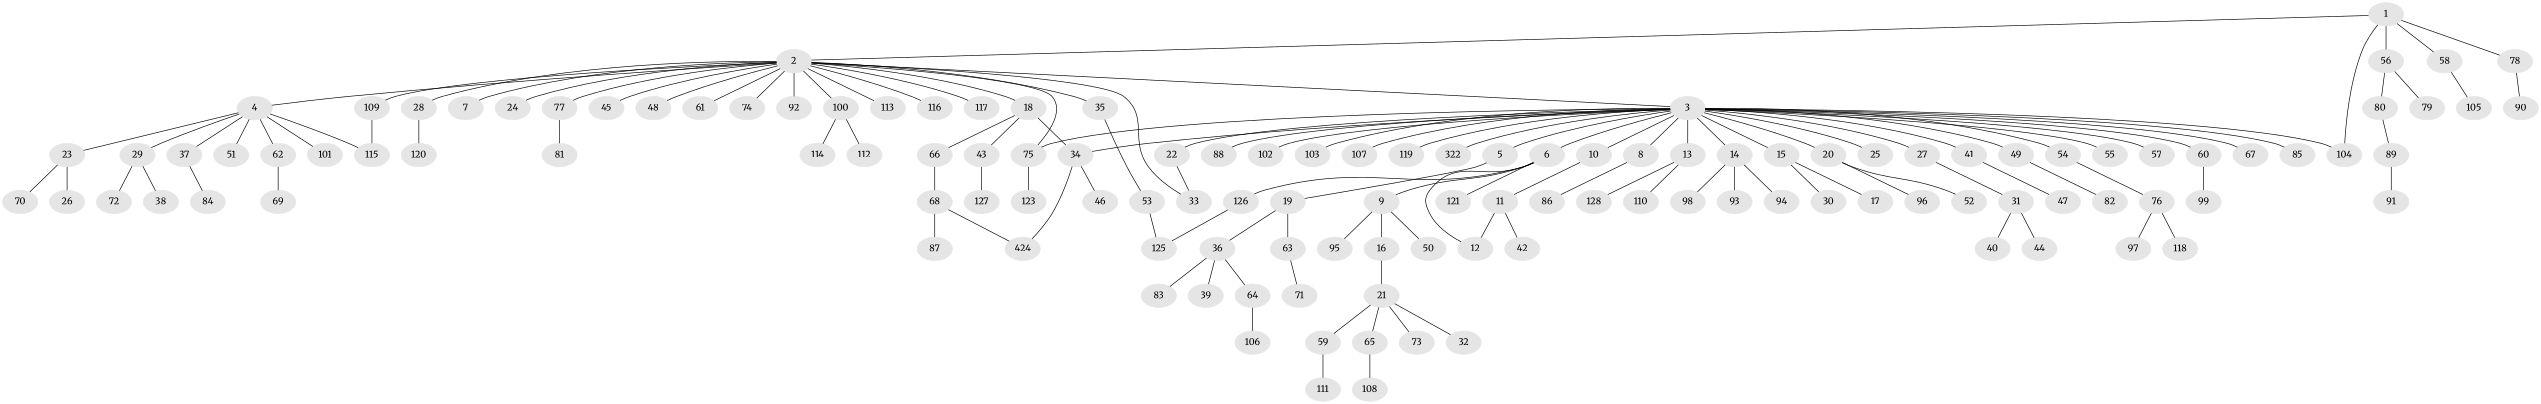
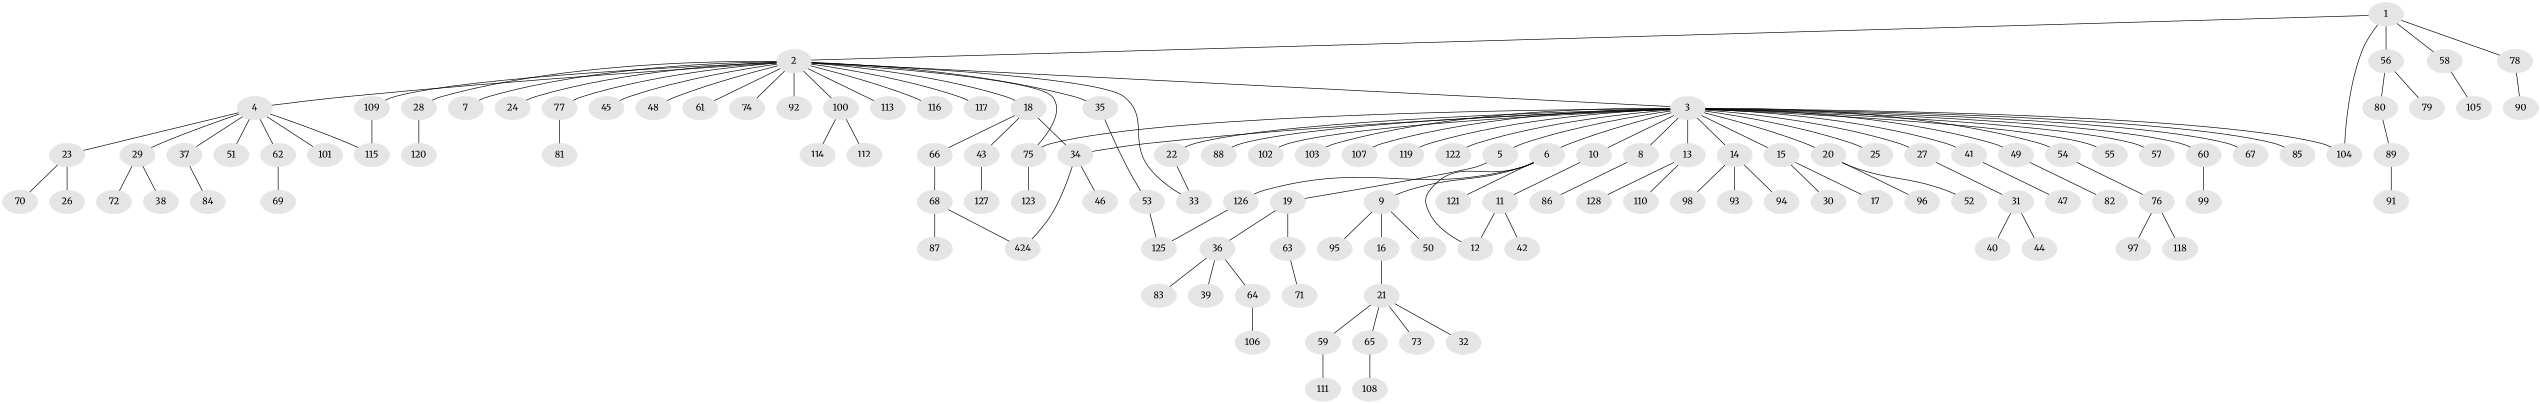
node "322": label "322" -> "122"
